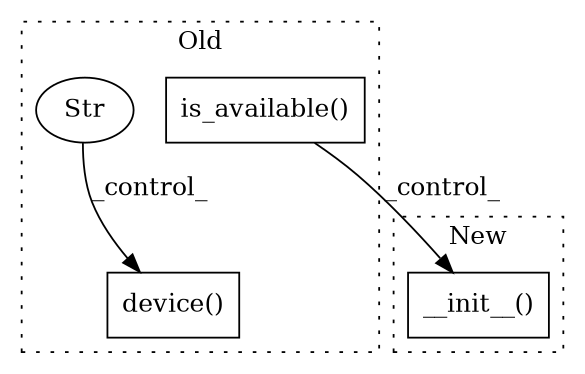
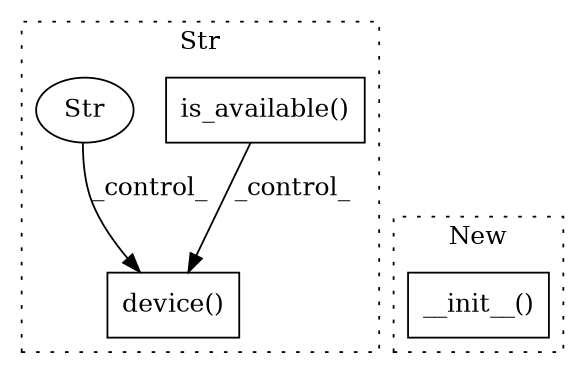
cluster "Old": label "Old" -> "Str"
edge "is_available()" -> "__init__()": now "is_available()" -> "device()"
